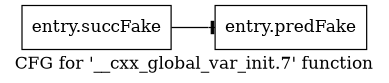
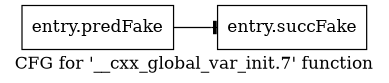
edge "entry.succFake" -> "entry.predFake": reversed
